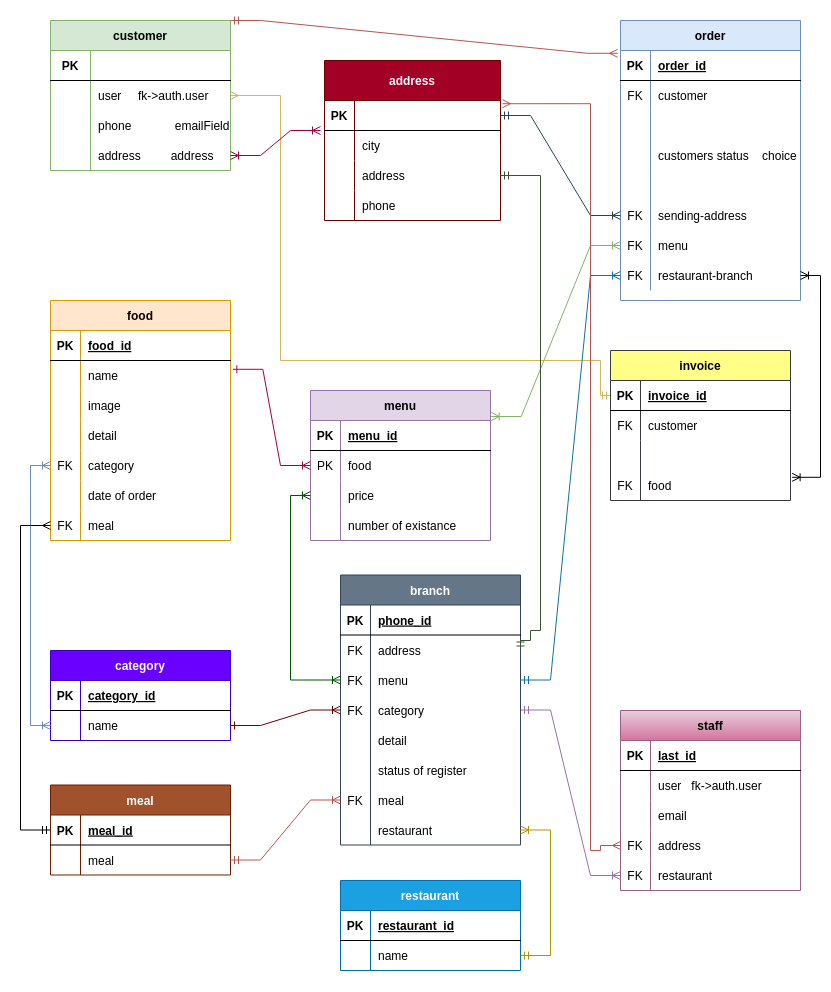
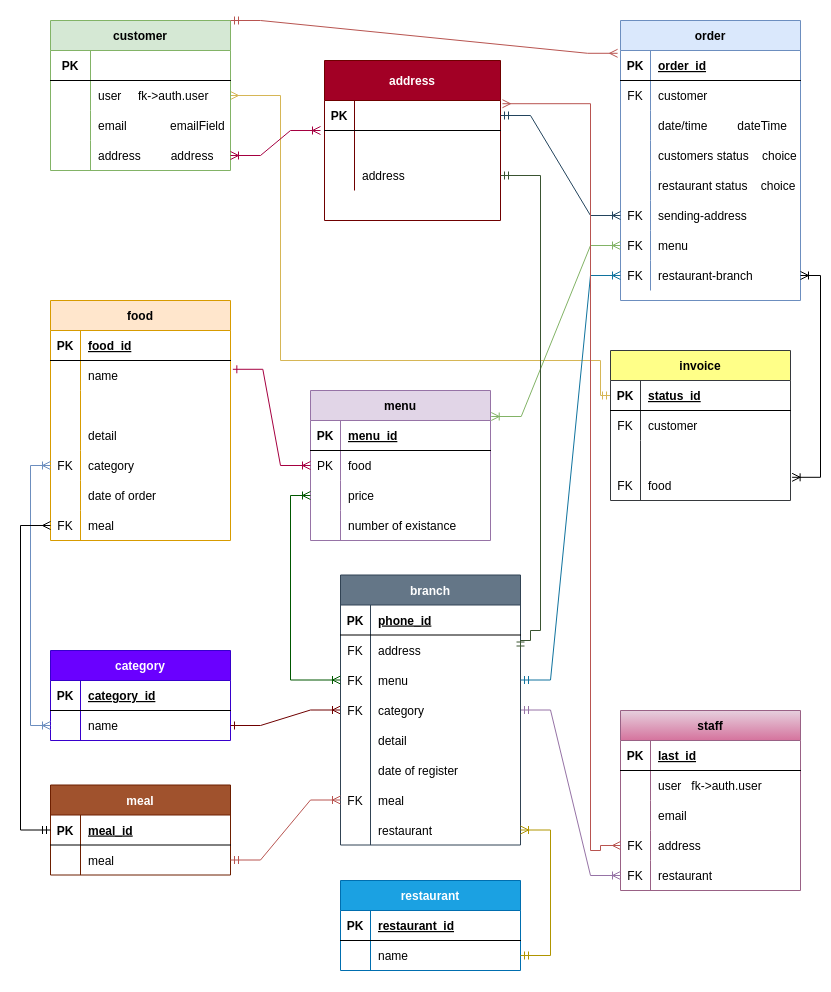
node "phone emailField": label "phone emailField" -> "email emailField"
node "date/time dateTime": added
node "city": removed
node "restaurant status choice": added
node "phone": removed
node "invoice_id": label "invoice_id" -> "status_id"
node "image": removed
node "status of register": label "status of register" -> "date of register"
